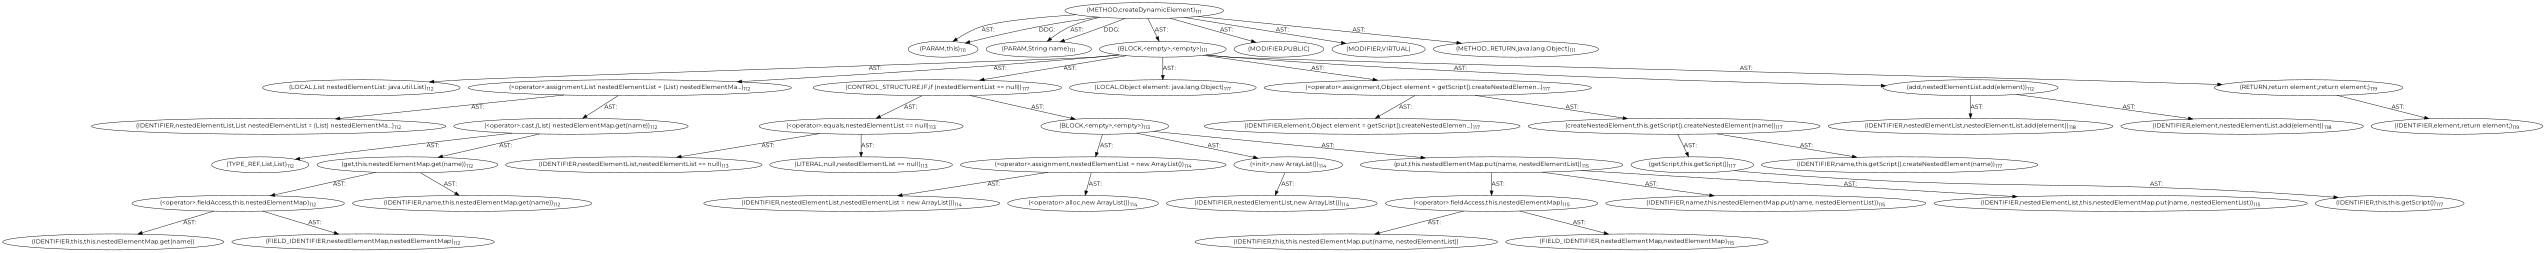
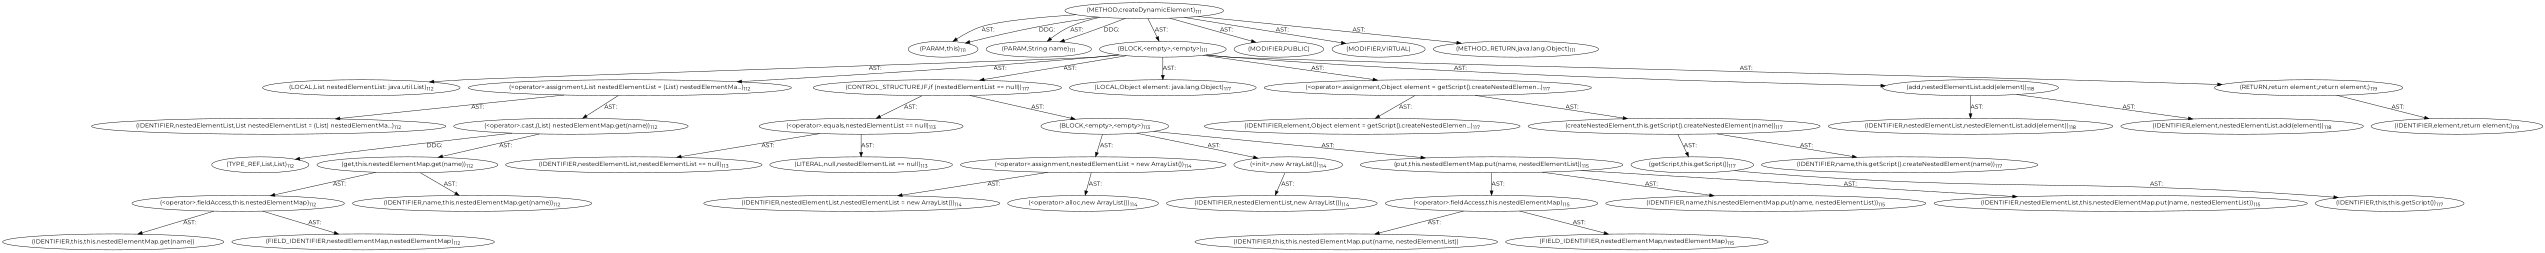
node "(add,nestedElementList.add(element))": text "112" -> "118"
edge "(<operator>.cast,(List) nestedElementMap.get(name))" -> "(TYPE_REF,List,List)": label "AST: " -> "DDG: "
